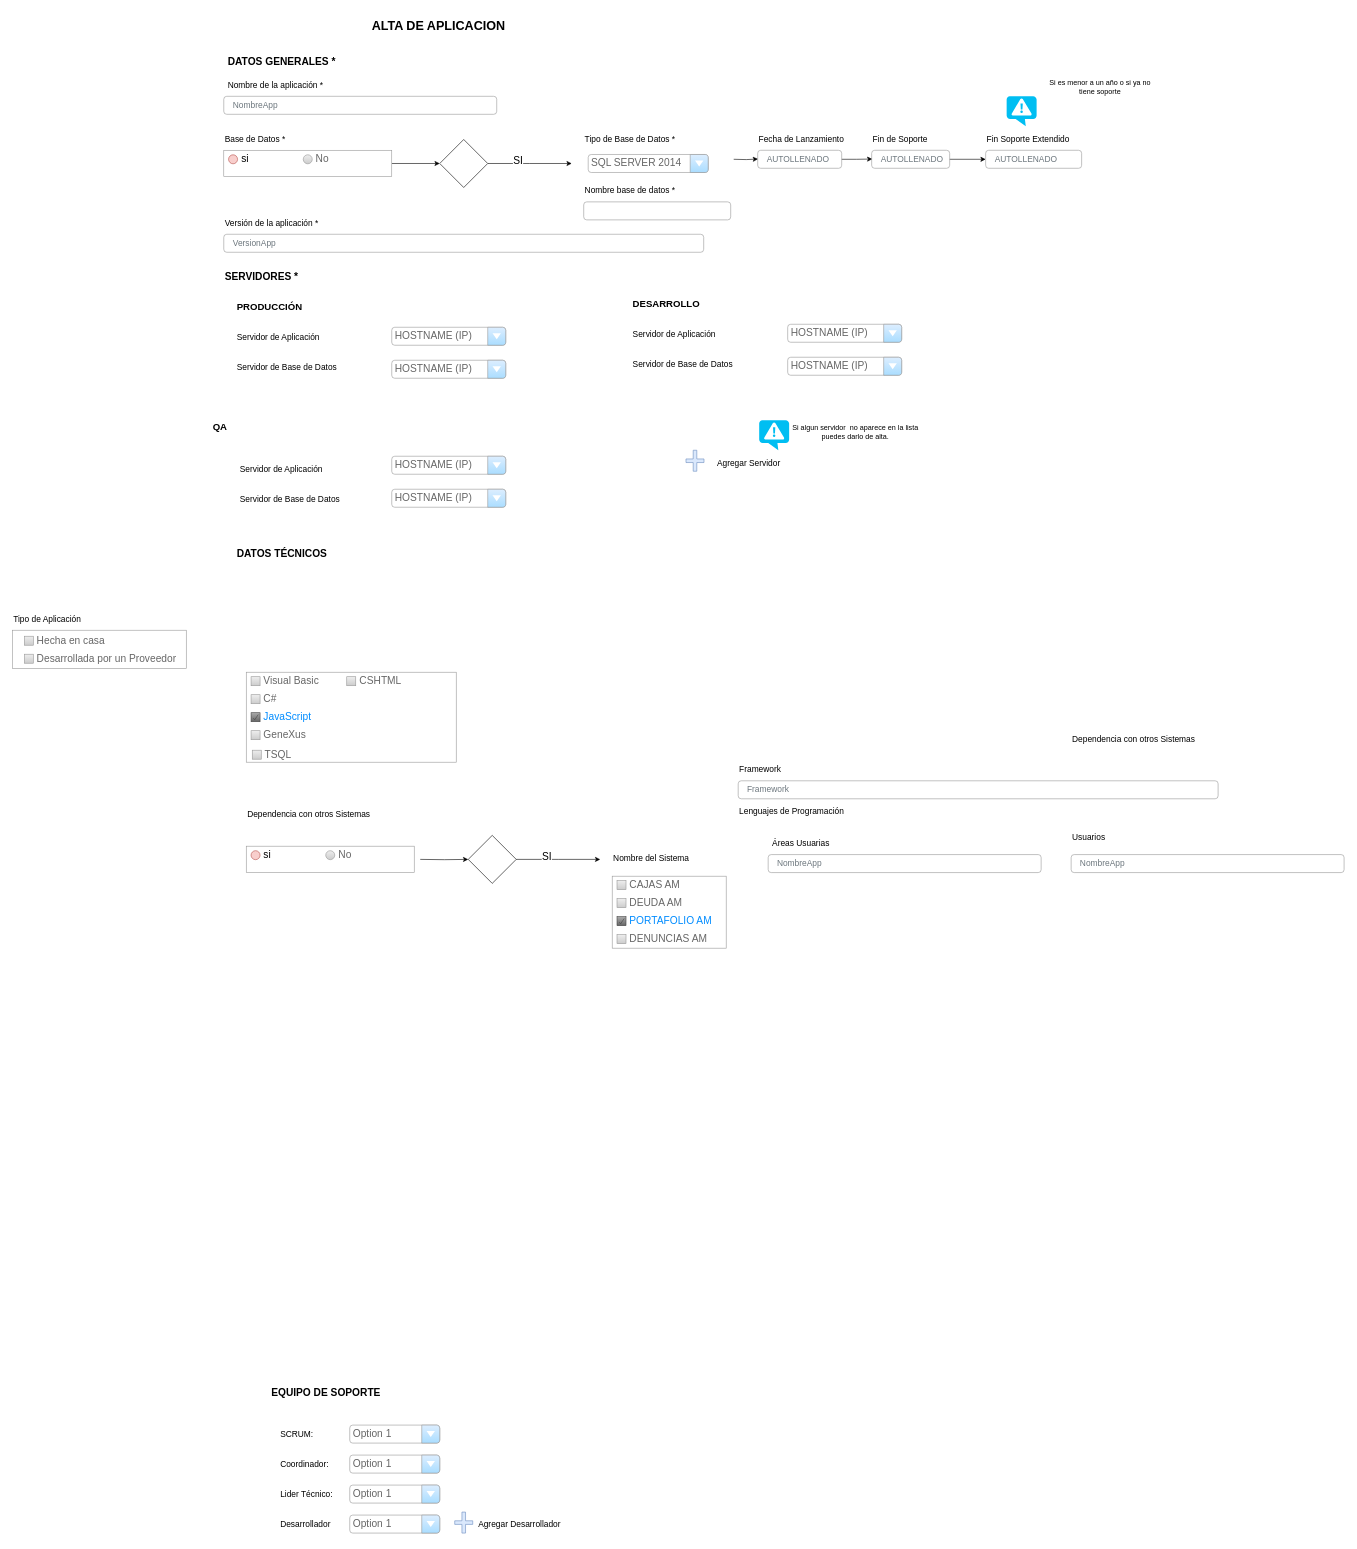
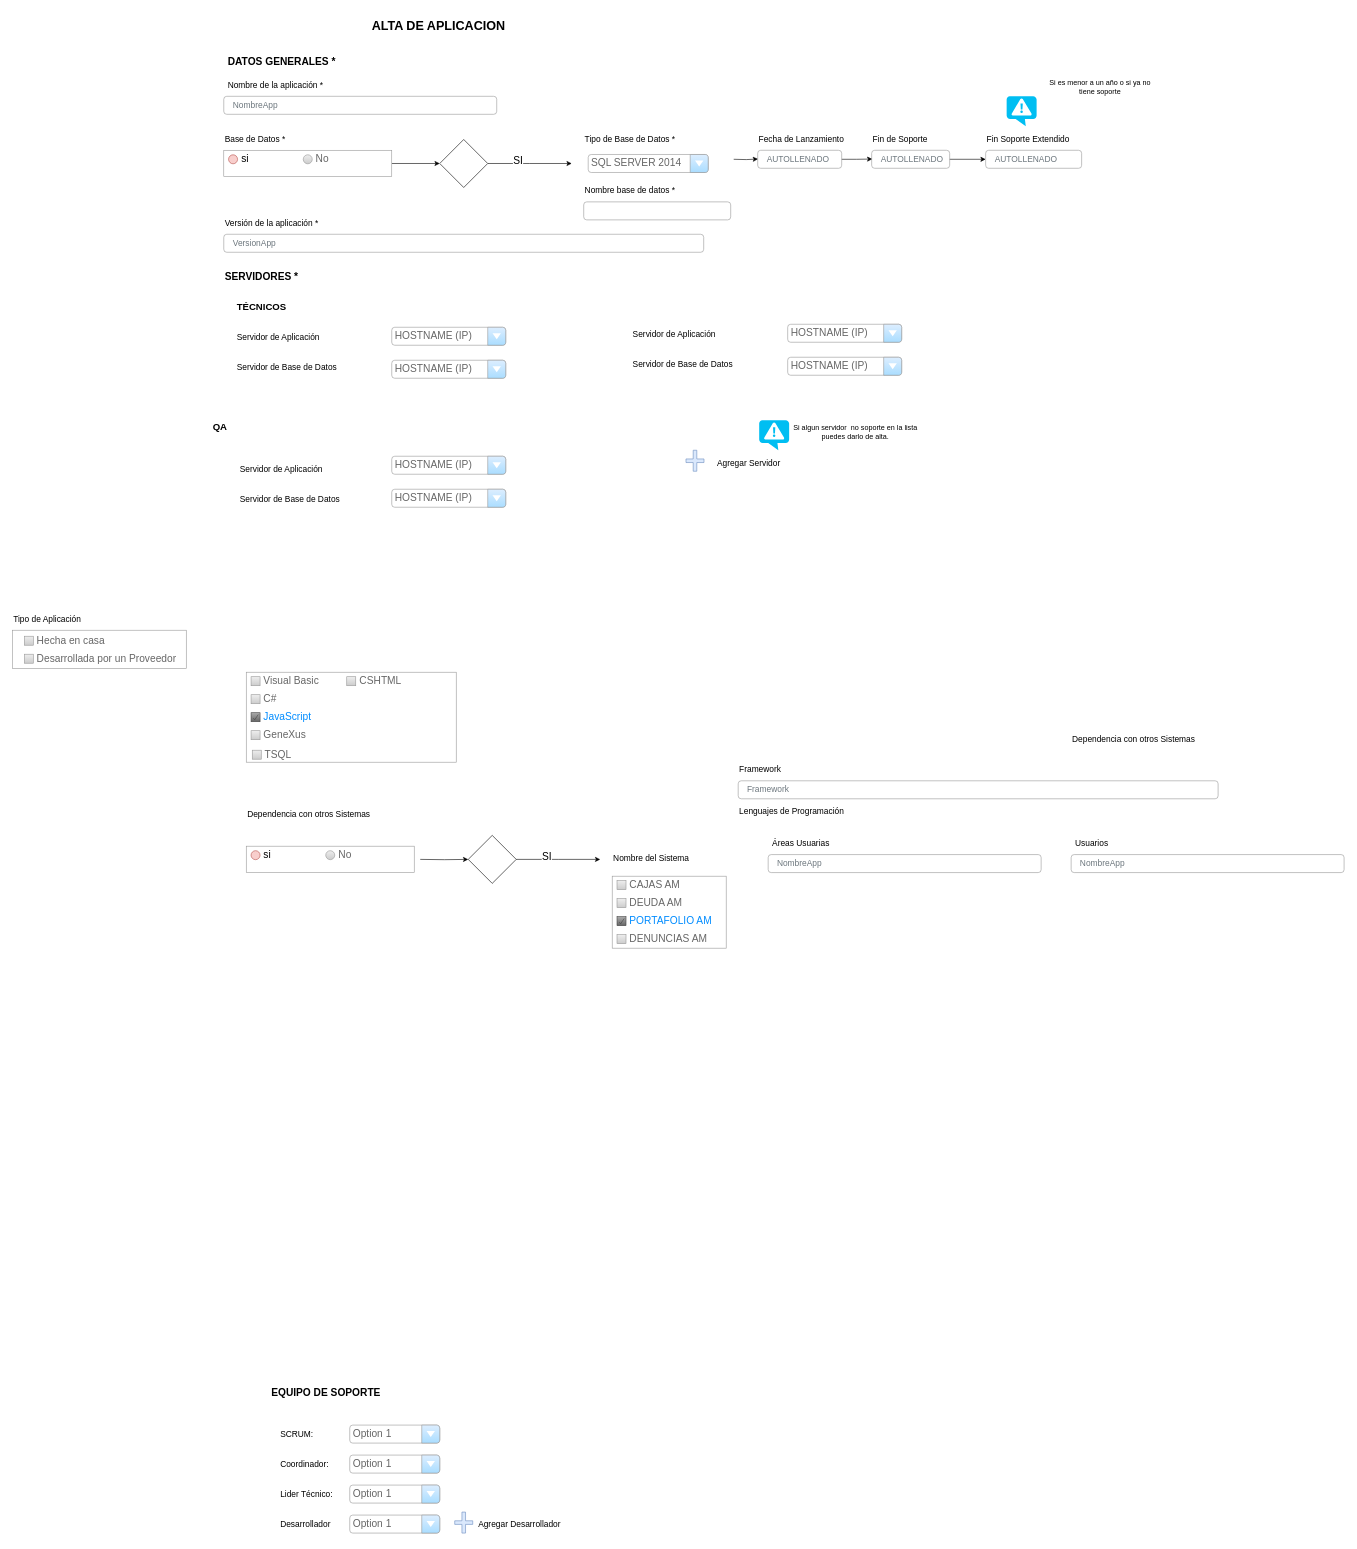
node "DESARROLLO": removed
node "PRODUCCIÓN": label "PRODUCCIÓN" -> "TÉCNICOS"
node "Si algun servidor no aparece en la lista puedes darlo de alta.": label "Si algun servidor no aparece en la lista puedes darlo de alta." -> "Si algun servidor no soporte en la lista puedes darlo de alta."
node "DATOS TÉCNICOS": removed
node "Usuarios": moved (1149, 837) -> (1152, 843)
